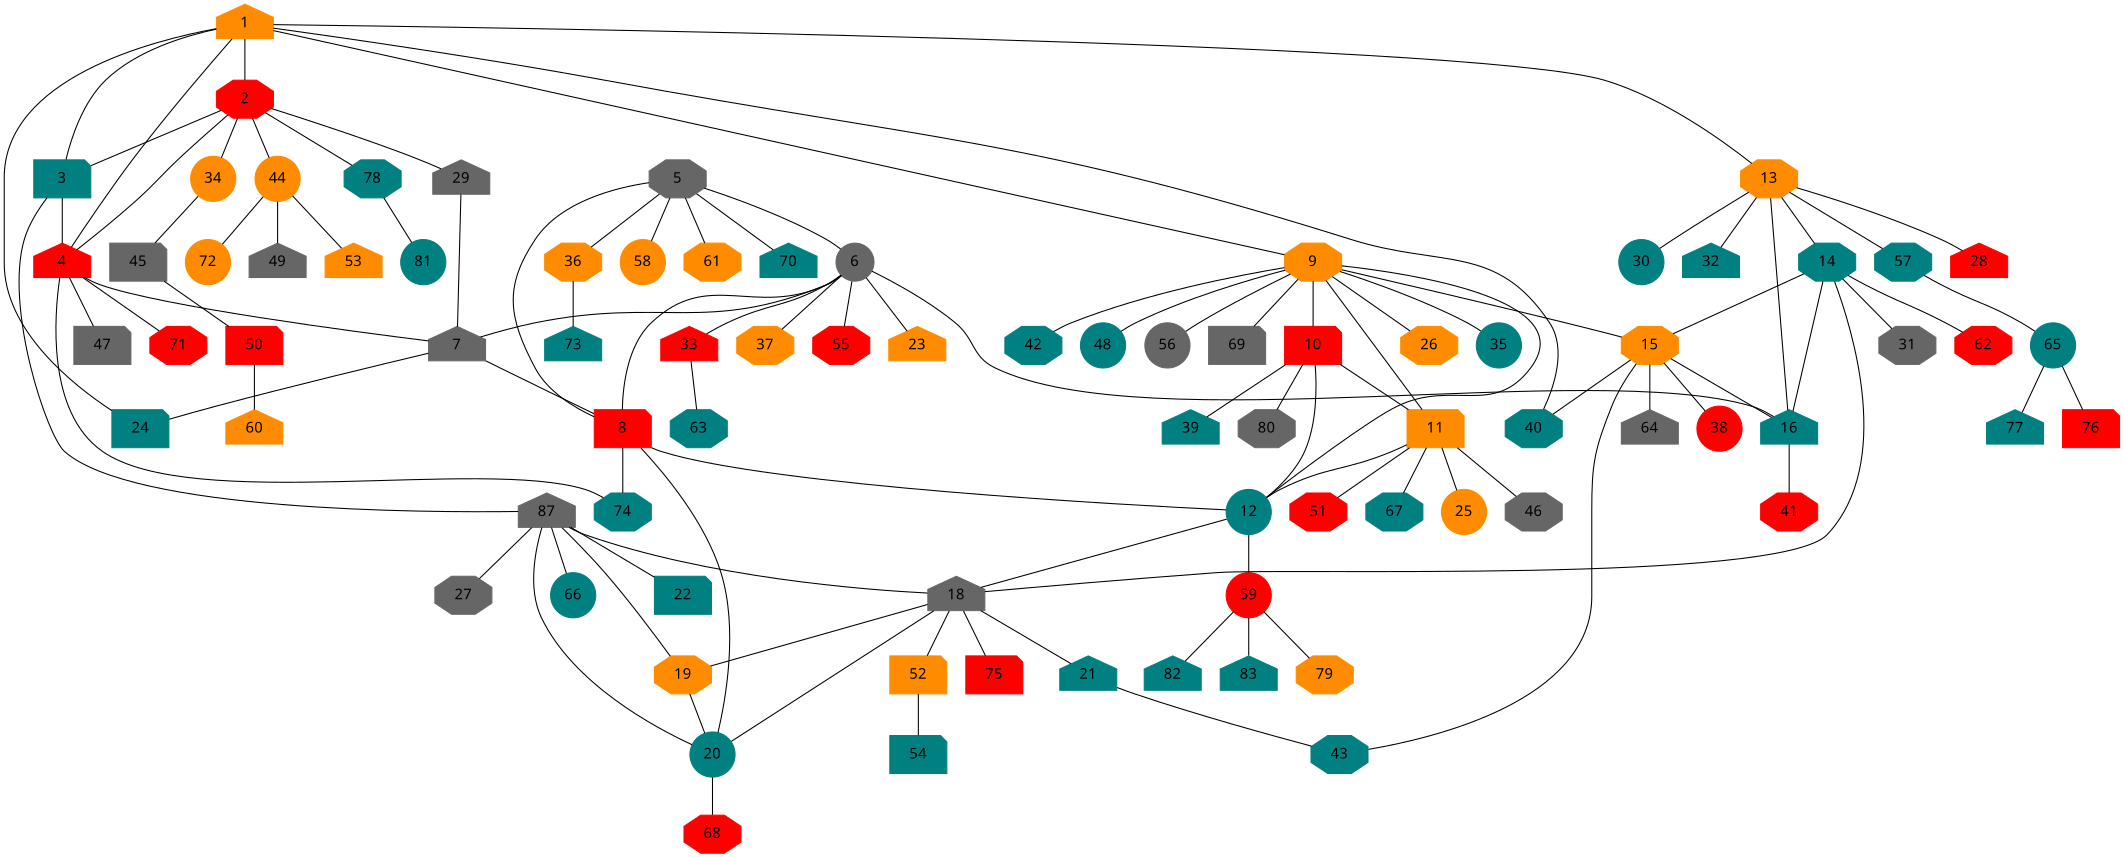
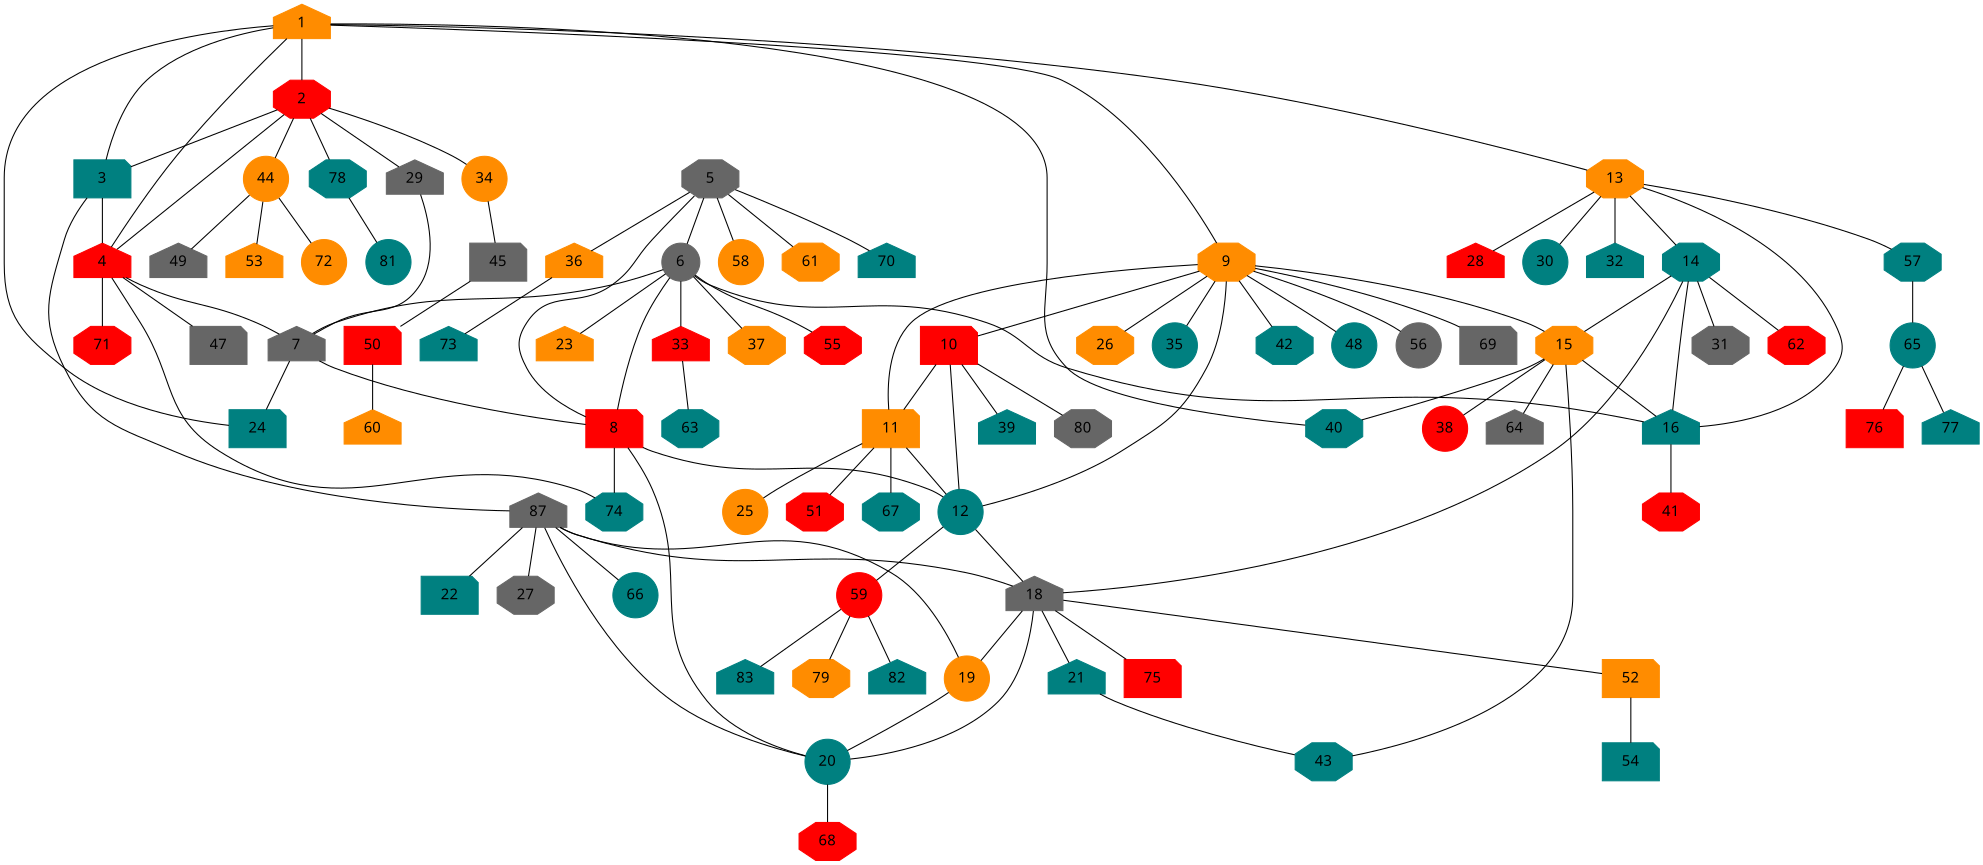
node "36": shape octagon -> house
node "46": removed
node "19": shape octagon -> circle
